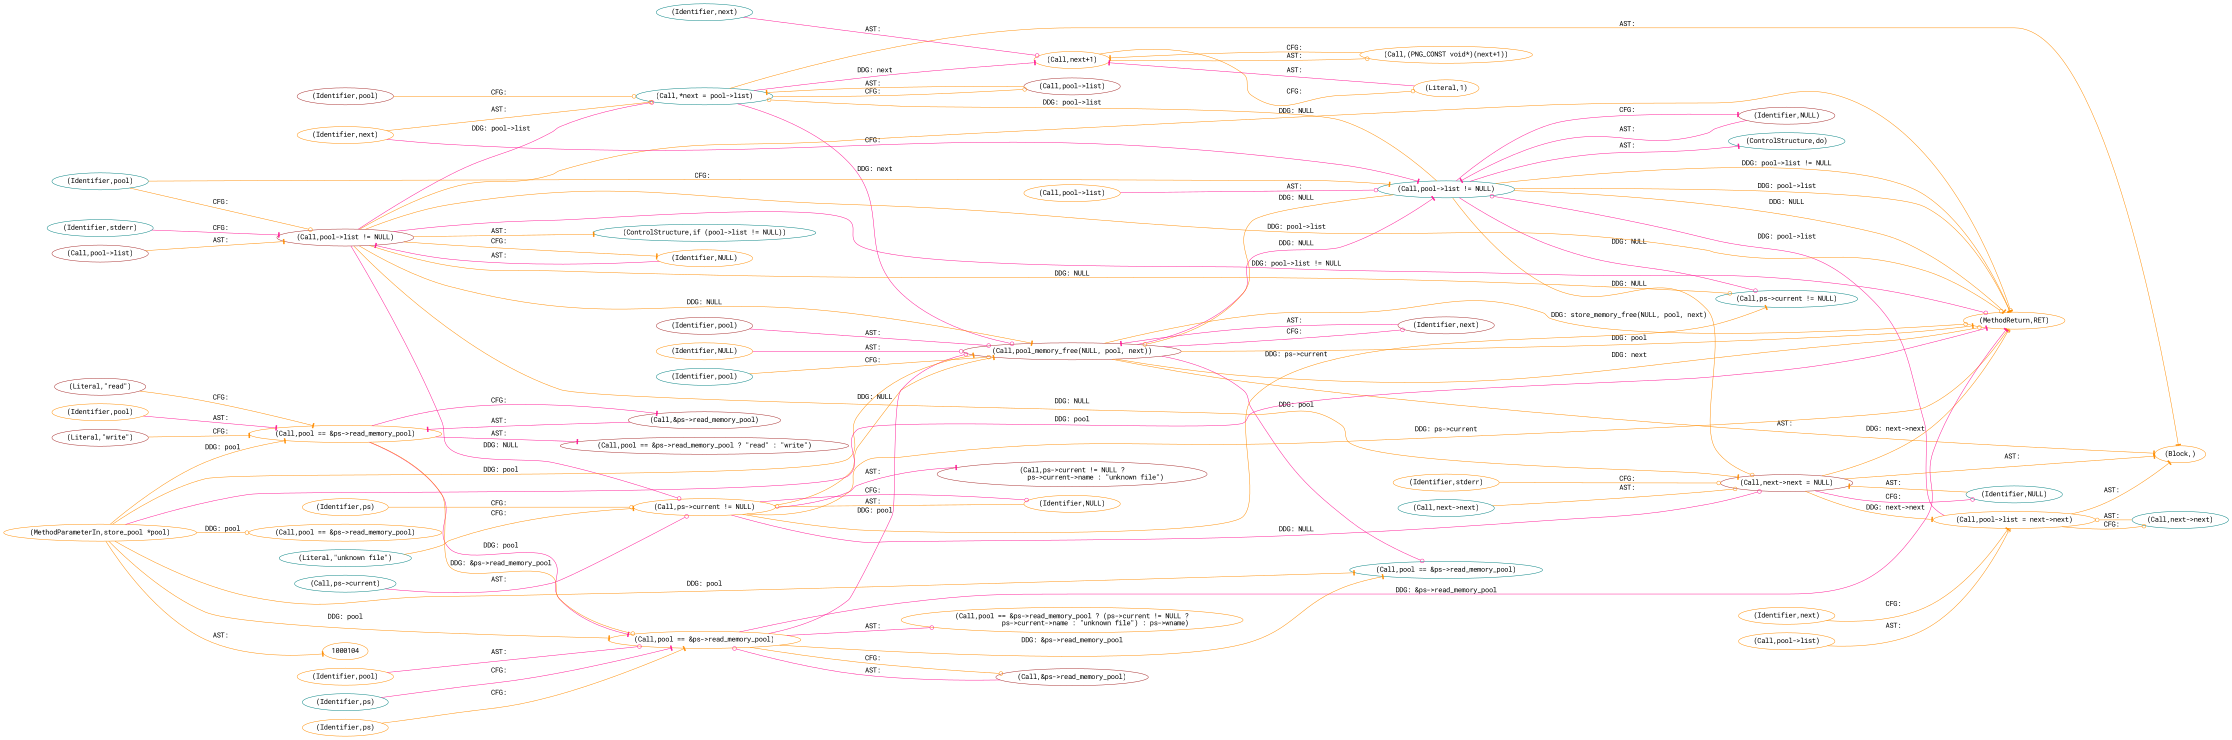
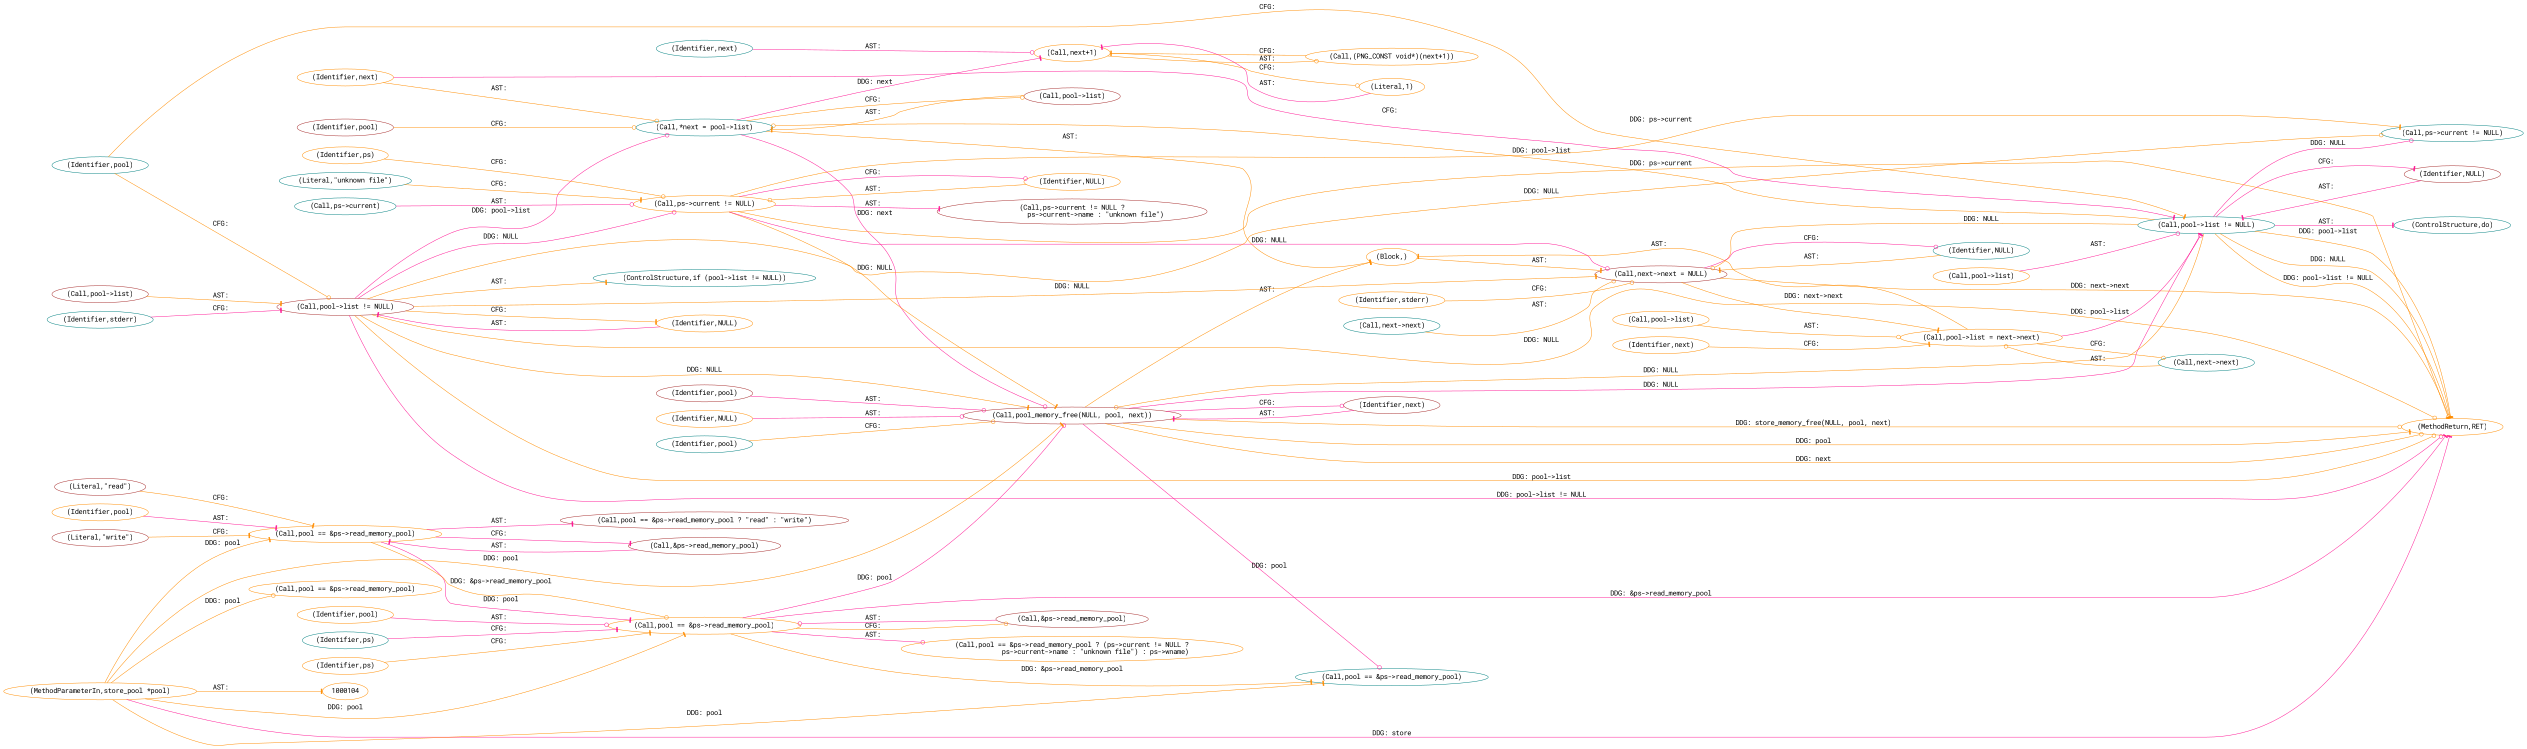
edge "(MethodParameterIn,store_pool *pool)" -> "(MethodReturn,RET)": label "DDG: pool" -> "DDG: store"
edge "(Call,next->next = NULL)" -> "(Block,)": reversed
